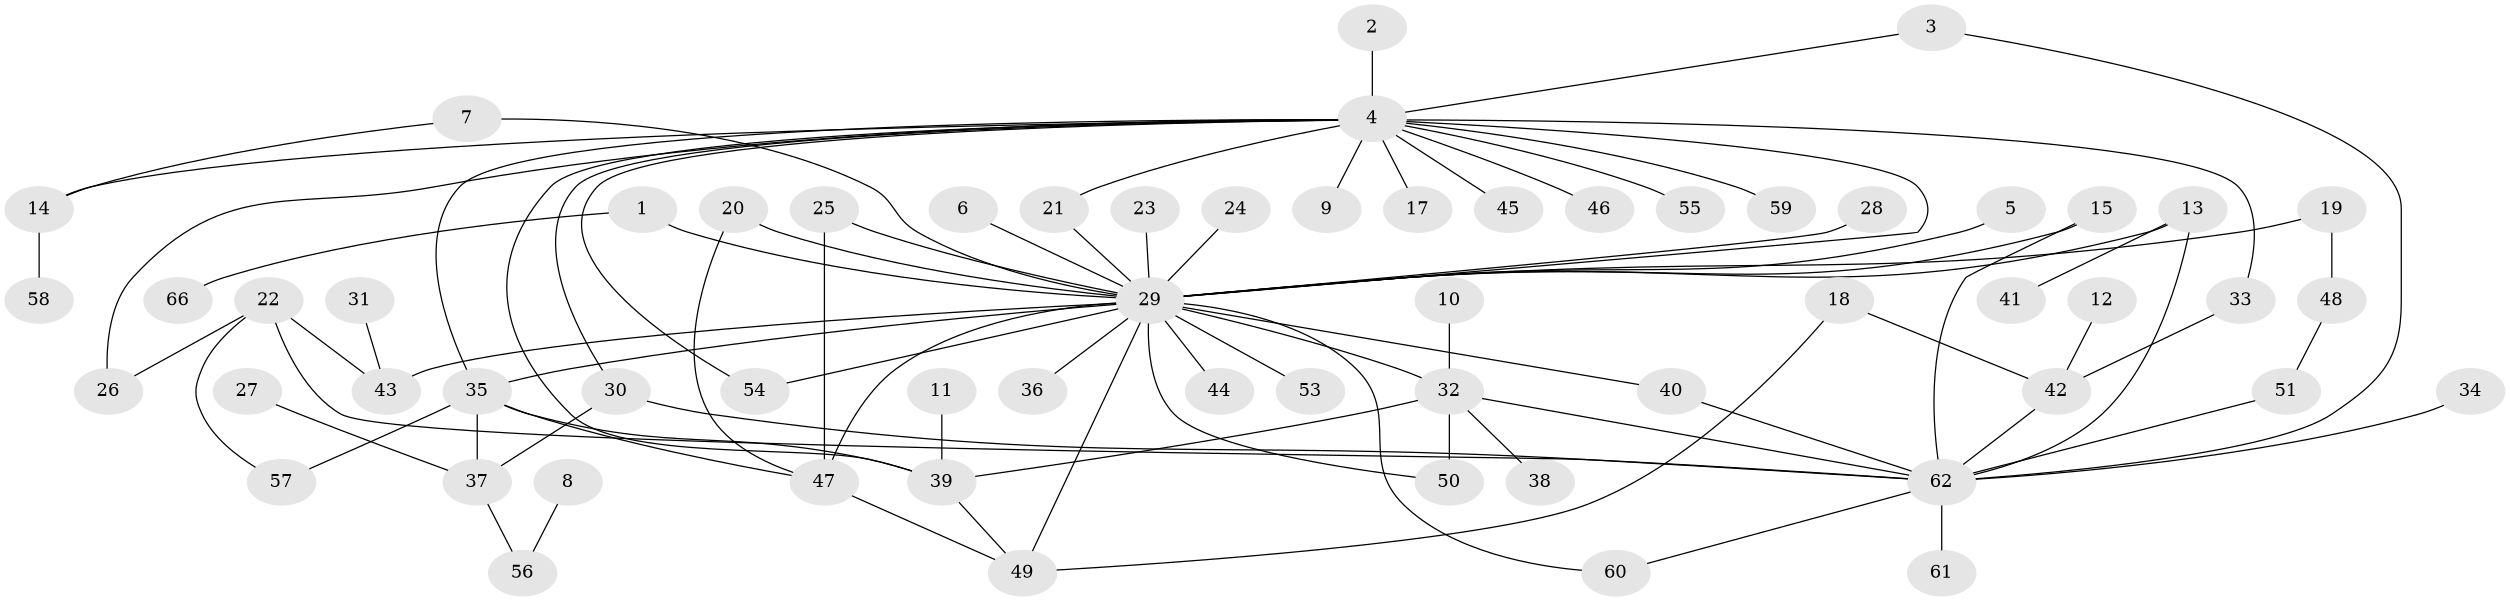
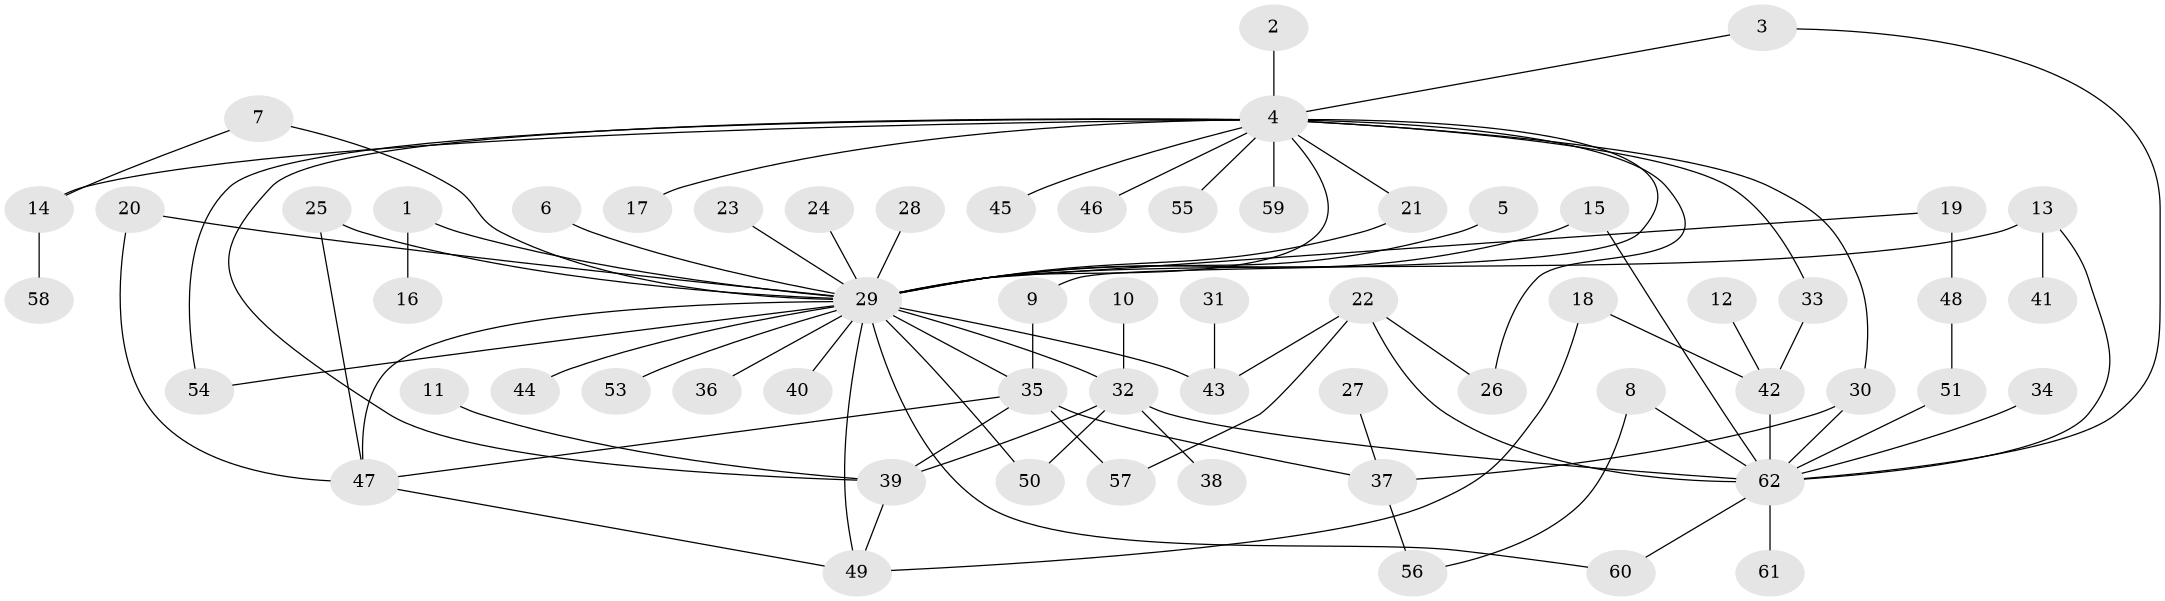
edge "4" -- "35": now "9" -- "35"
node "66": label "66" -> "16"
edge "40" -- "62": now "8" -- "62"
